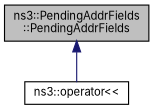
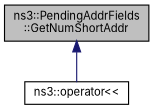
node "ns3::PendingAddrFields ::PendingAddrFields": label "ns3::PendingAddrFields ::PendingAddrFields" -> "ns3::PendingAddrFields ::GetNumShortAddr"
